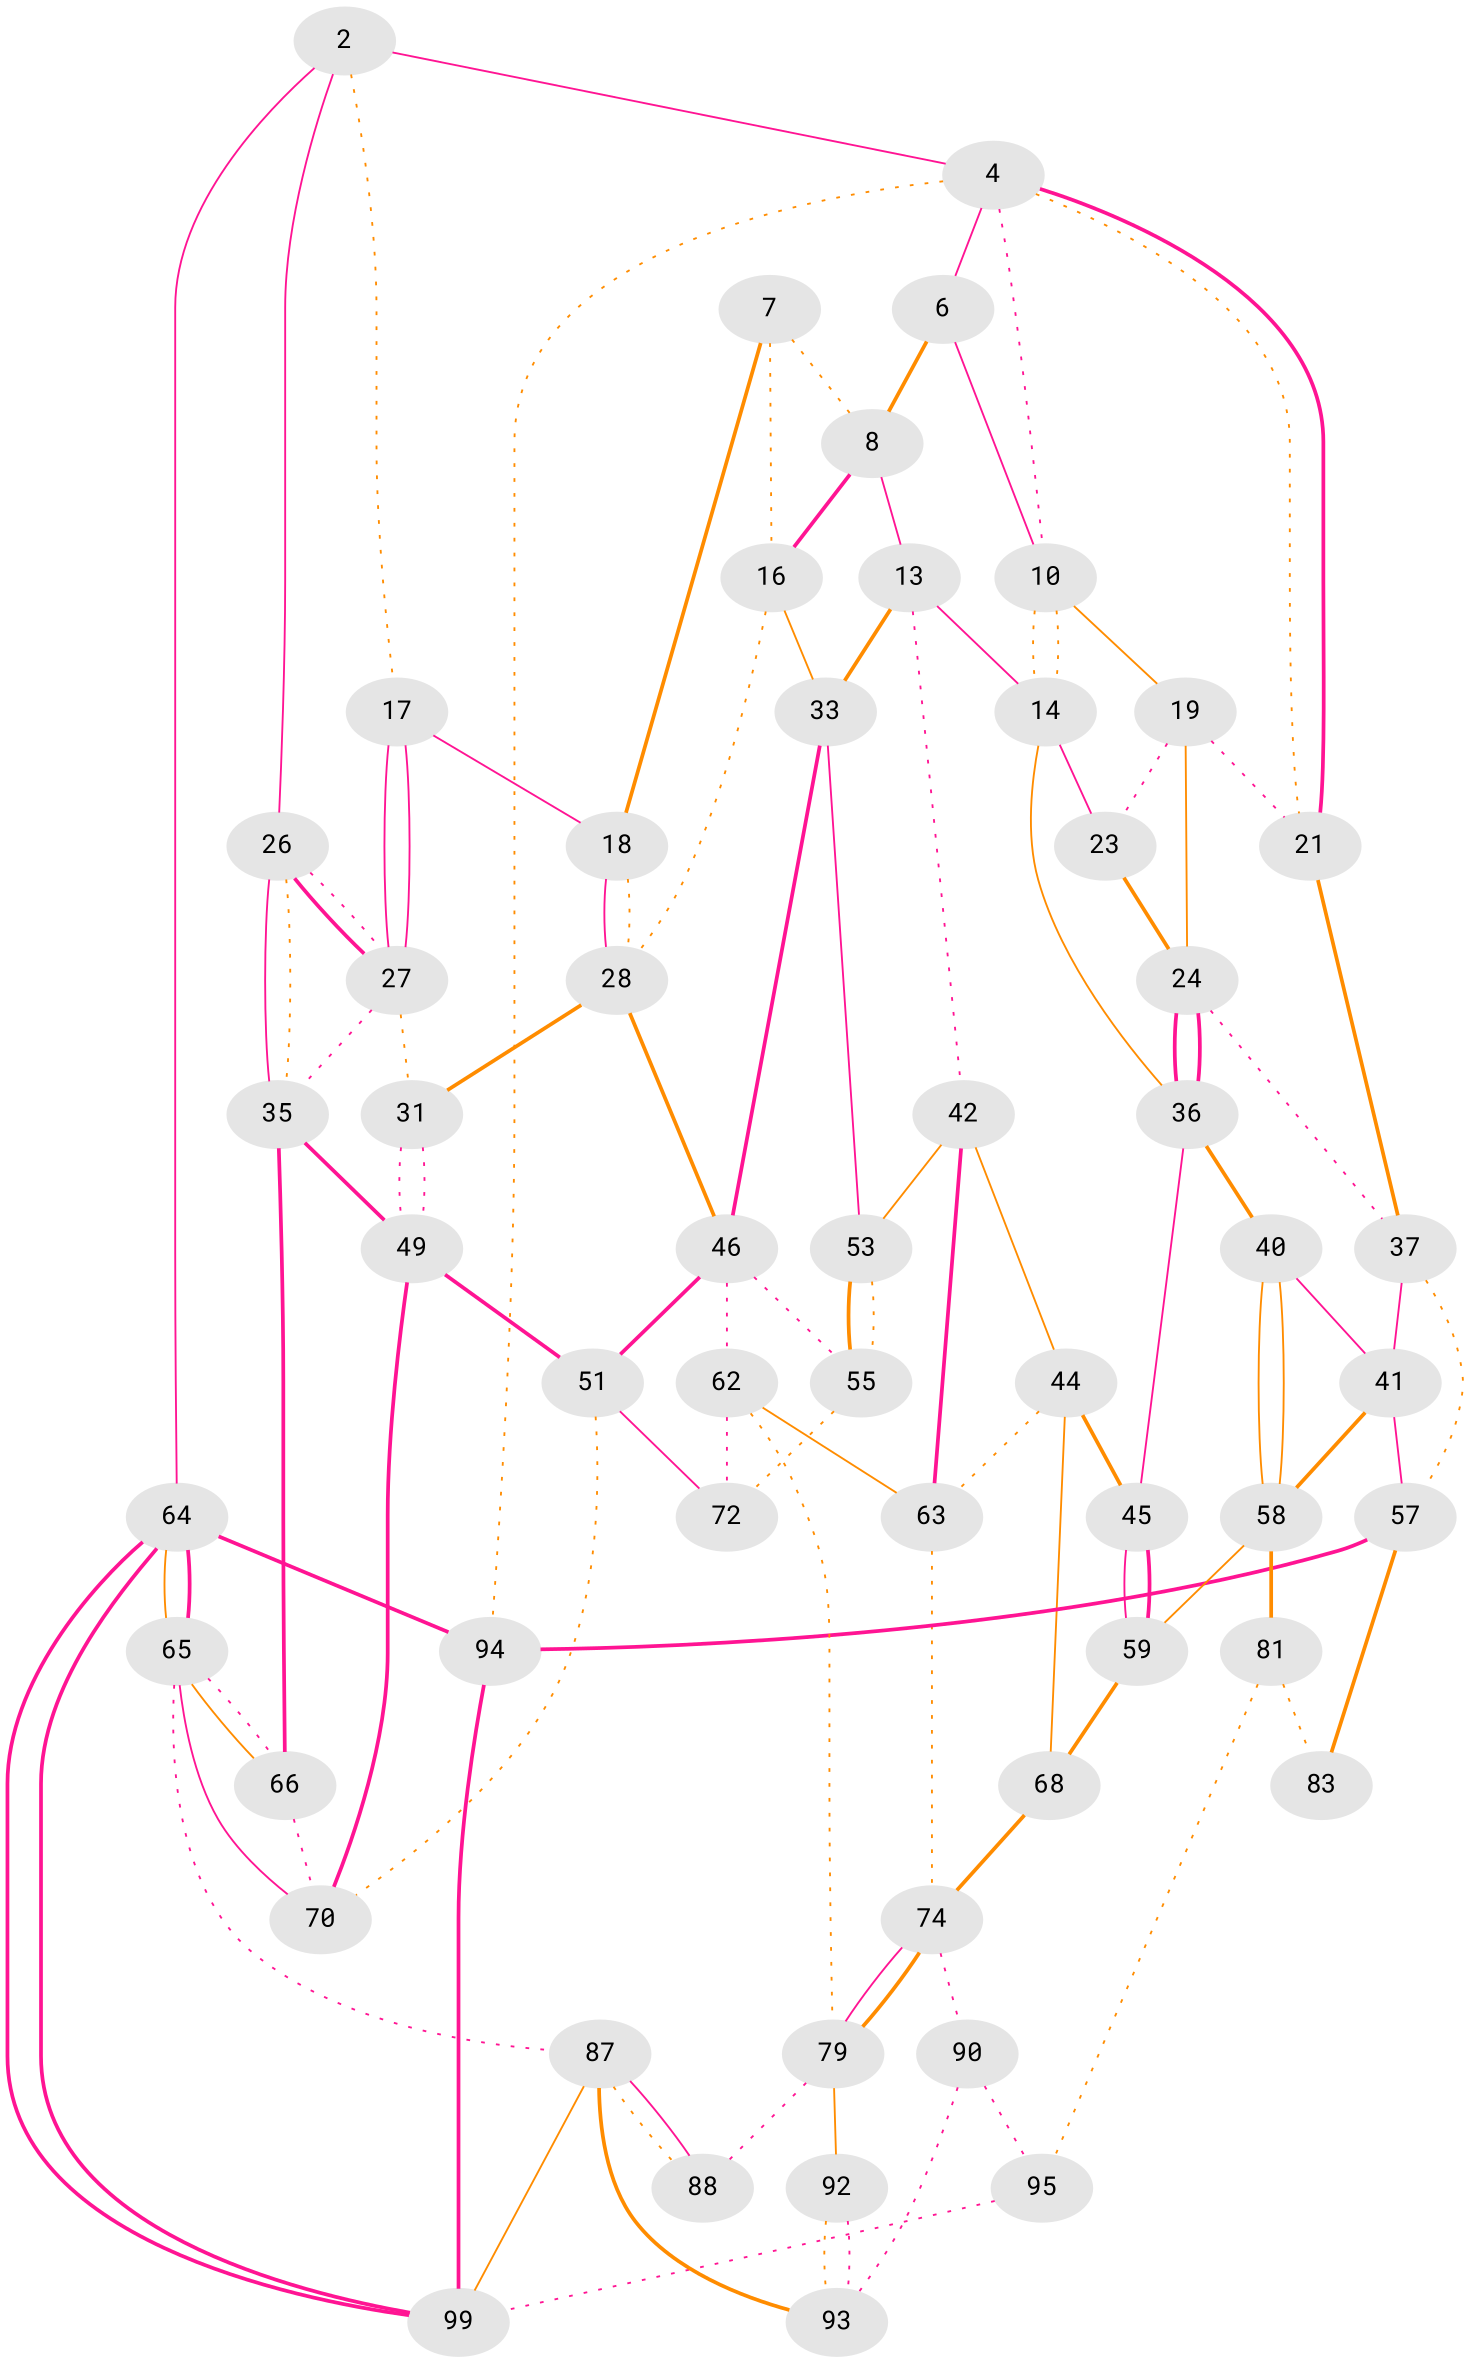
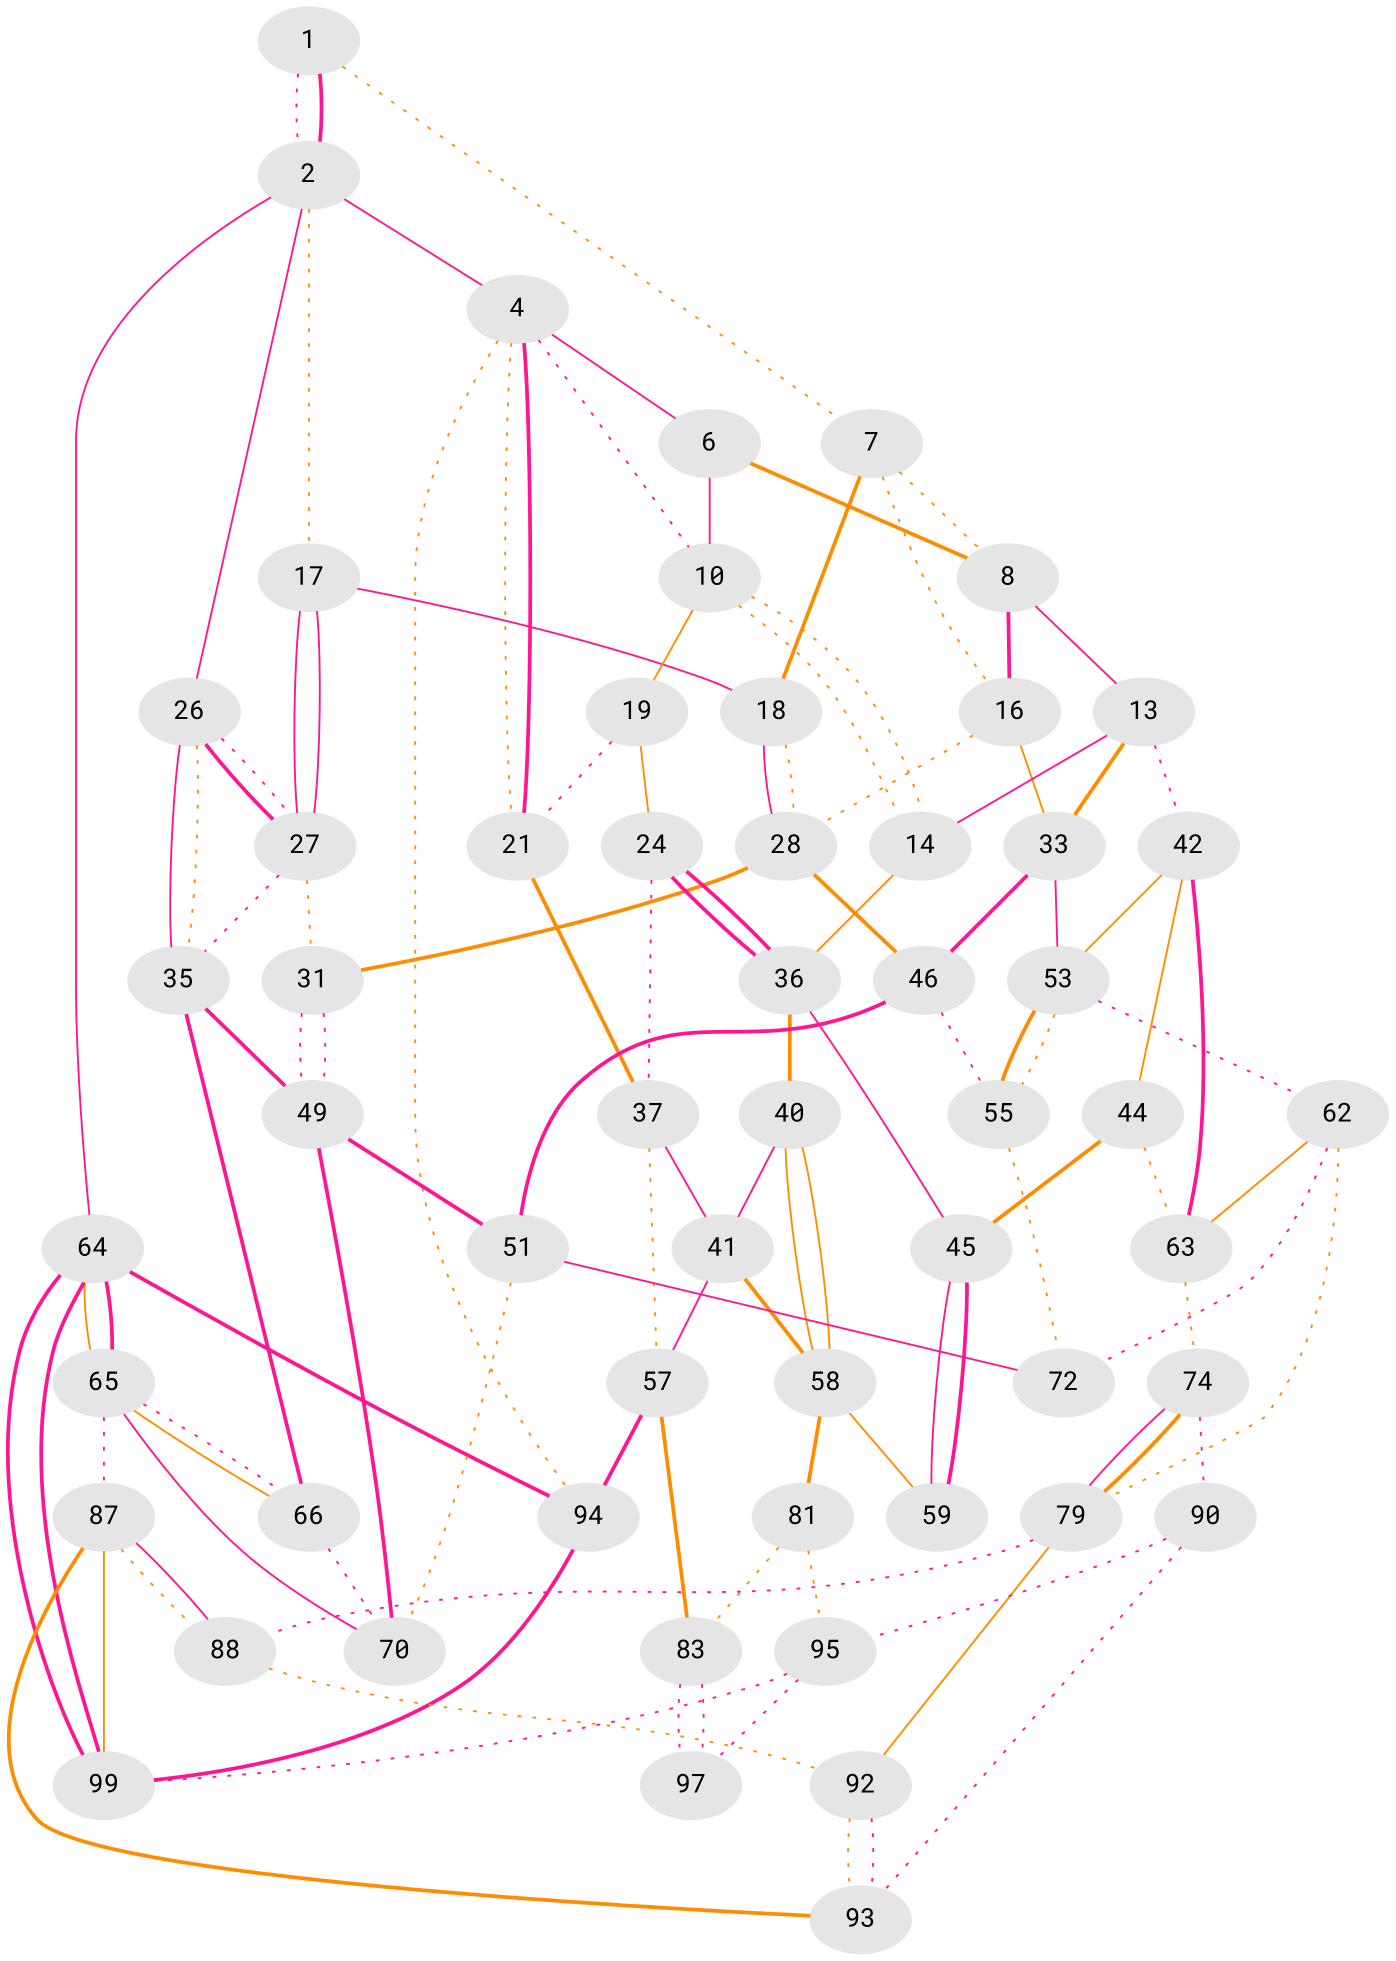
node "1": added
node "23": removed
edge "46" -- "62": now "53" -- "62"
edge "88" -- "92": added
node "97": added
node "68": removed
